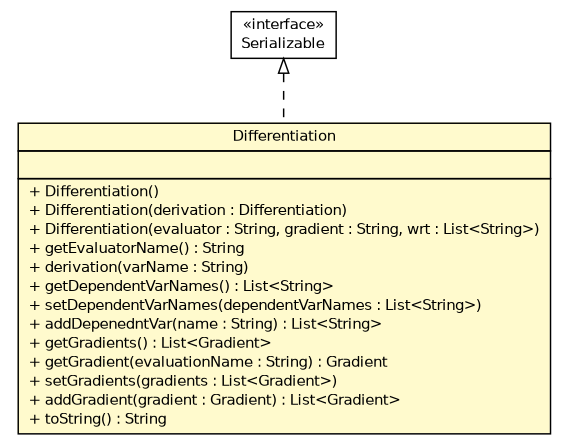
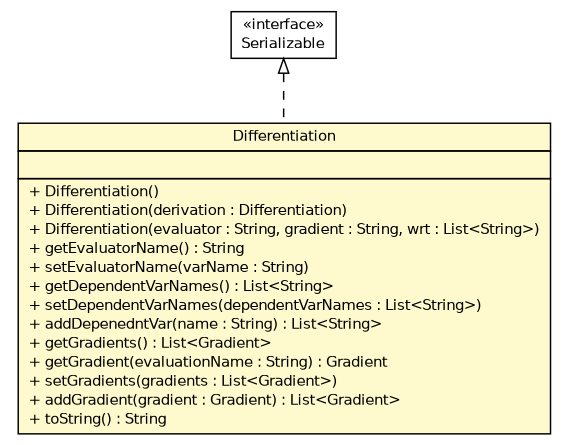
node "Differentiation": text "+ derivation(varName : String)" -> "+ setEvaluatorName(varName : String)"
